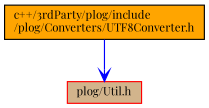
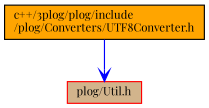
node "c++/3rdParty/plog/include /plog/Converters/UTF8Converter.h": label "c++/3rdParty/plog/include /plog/Converters/UTF8Converter.h" -> "c++/3plog/plog/include /plog/Converters/UTF8Converter.h"
